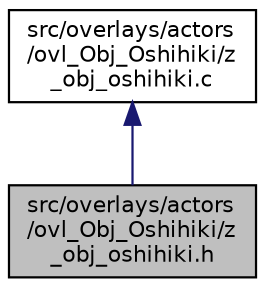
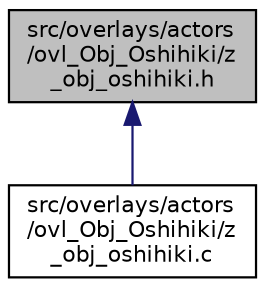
edge "src/overlays/actors /ovl_Obj_Oshihiki/z _obj_oshihiki.h" -> "src/overlays/actors /ovl_Obj_Oshihiki/z _obj_oshihiki.c": reversed
